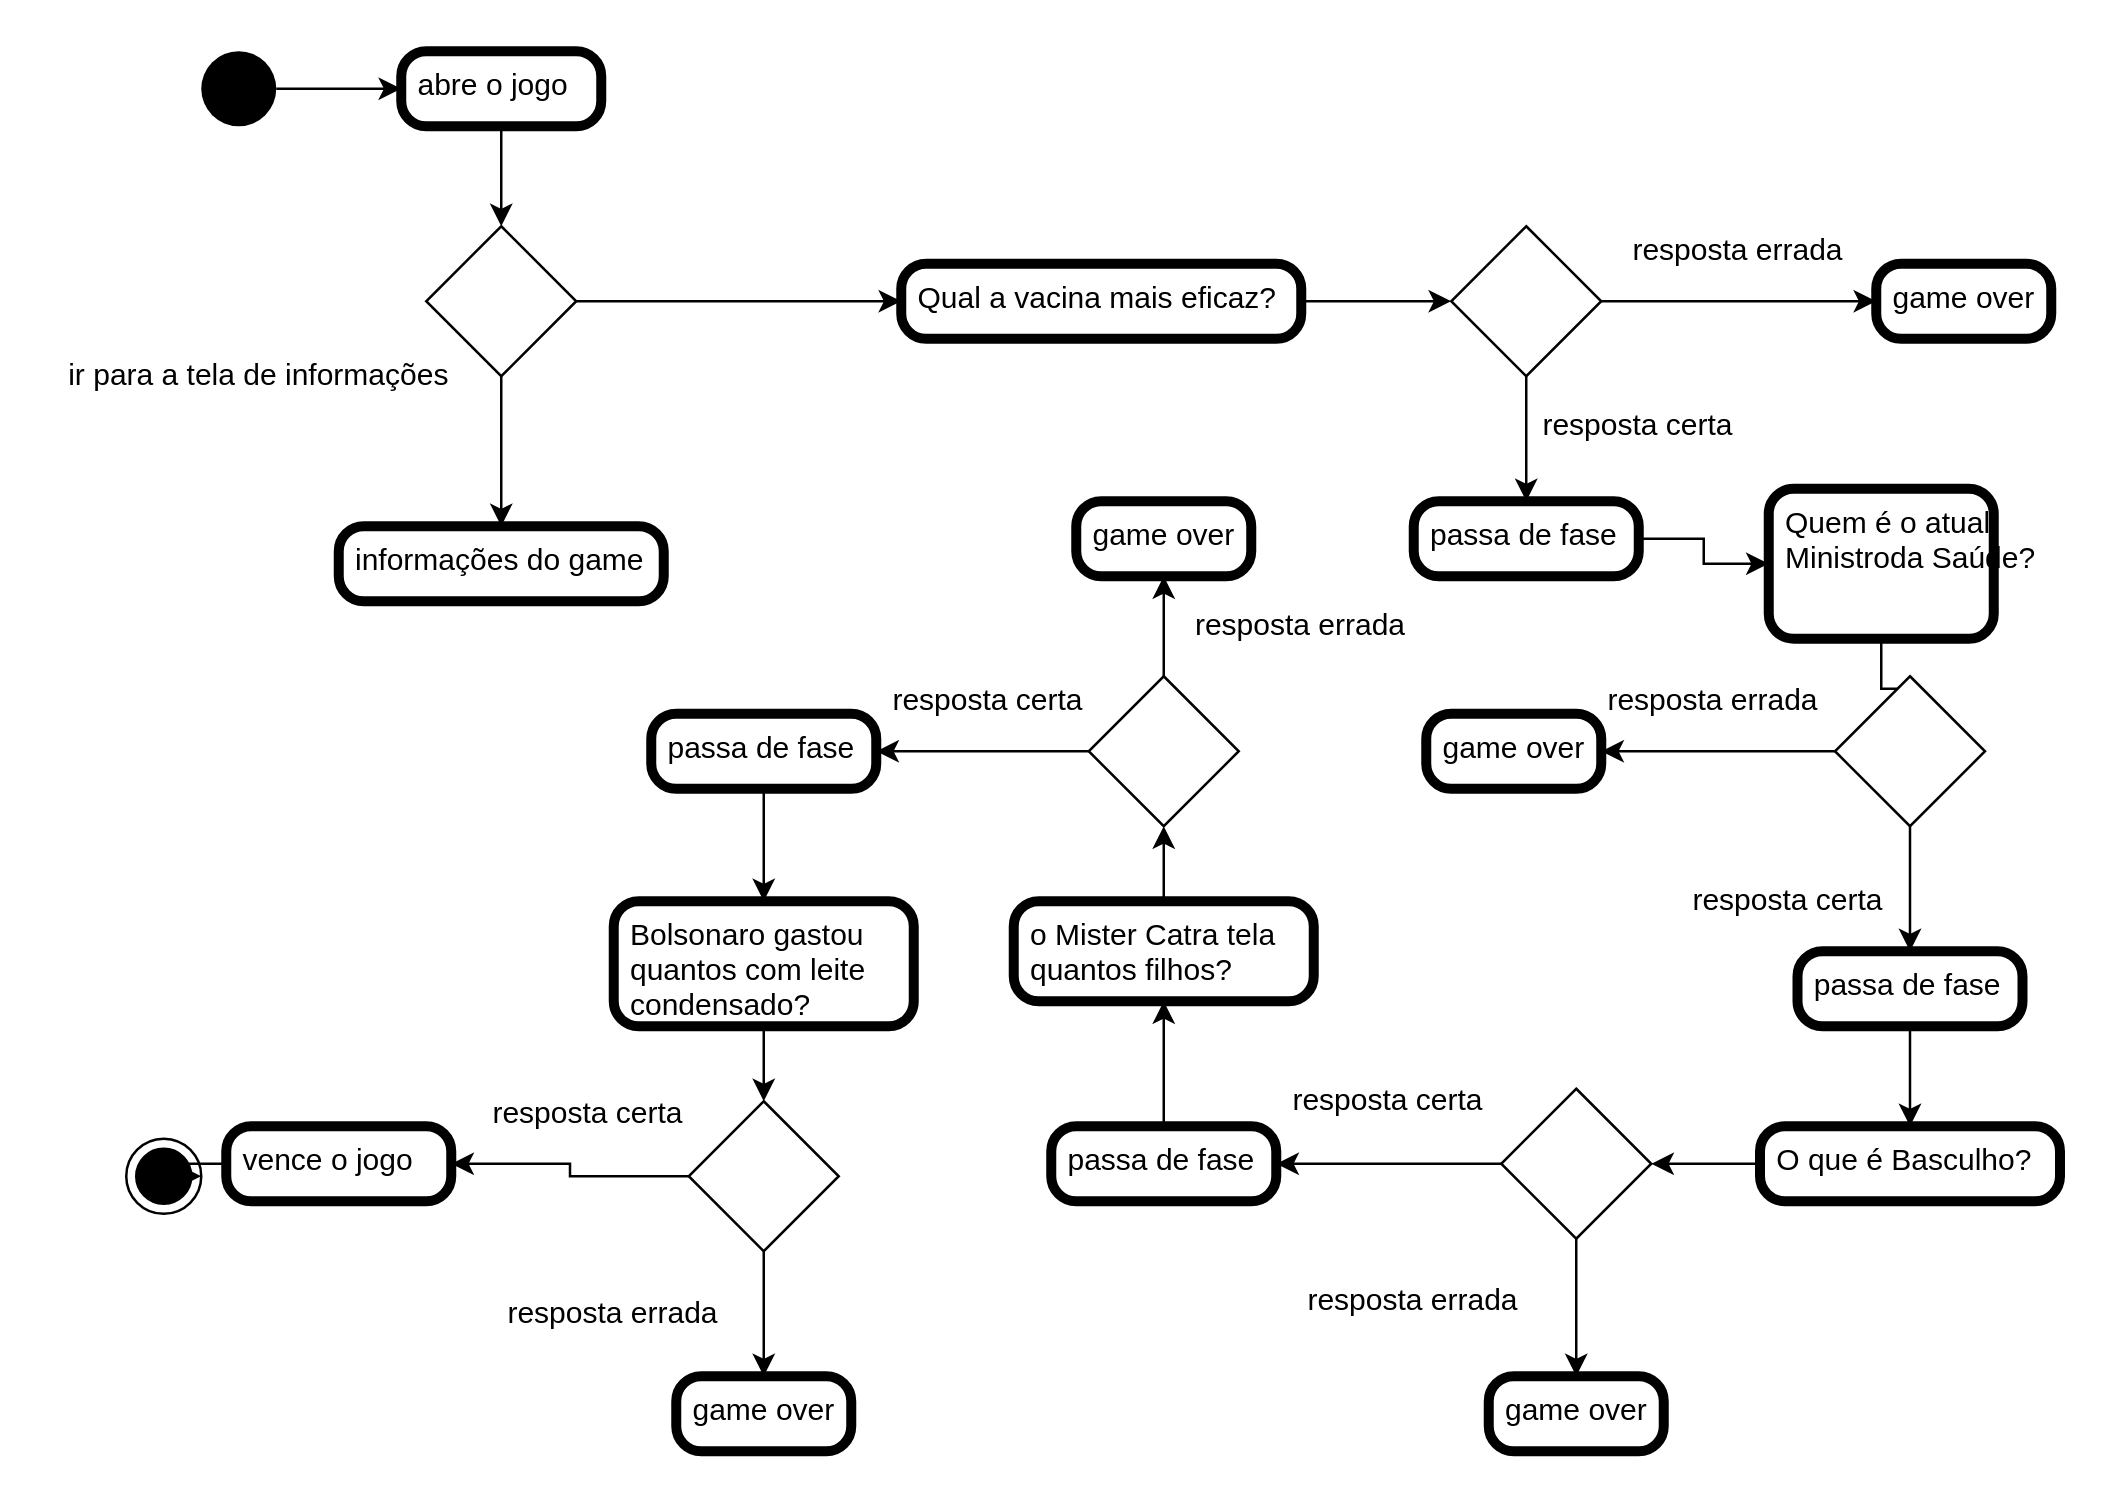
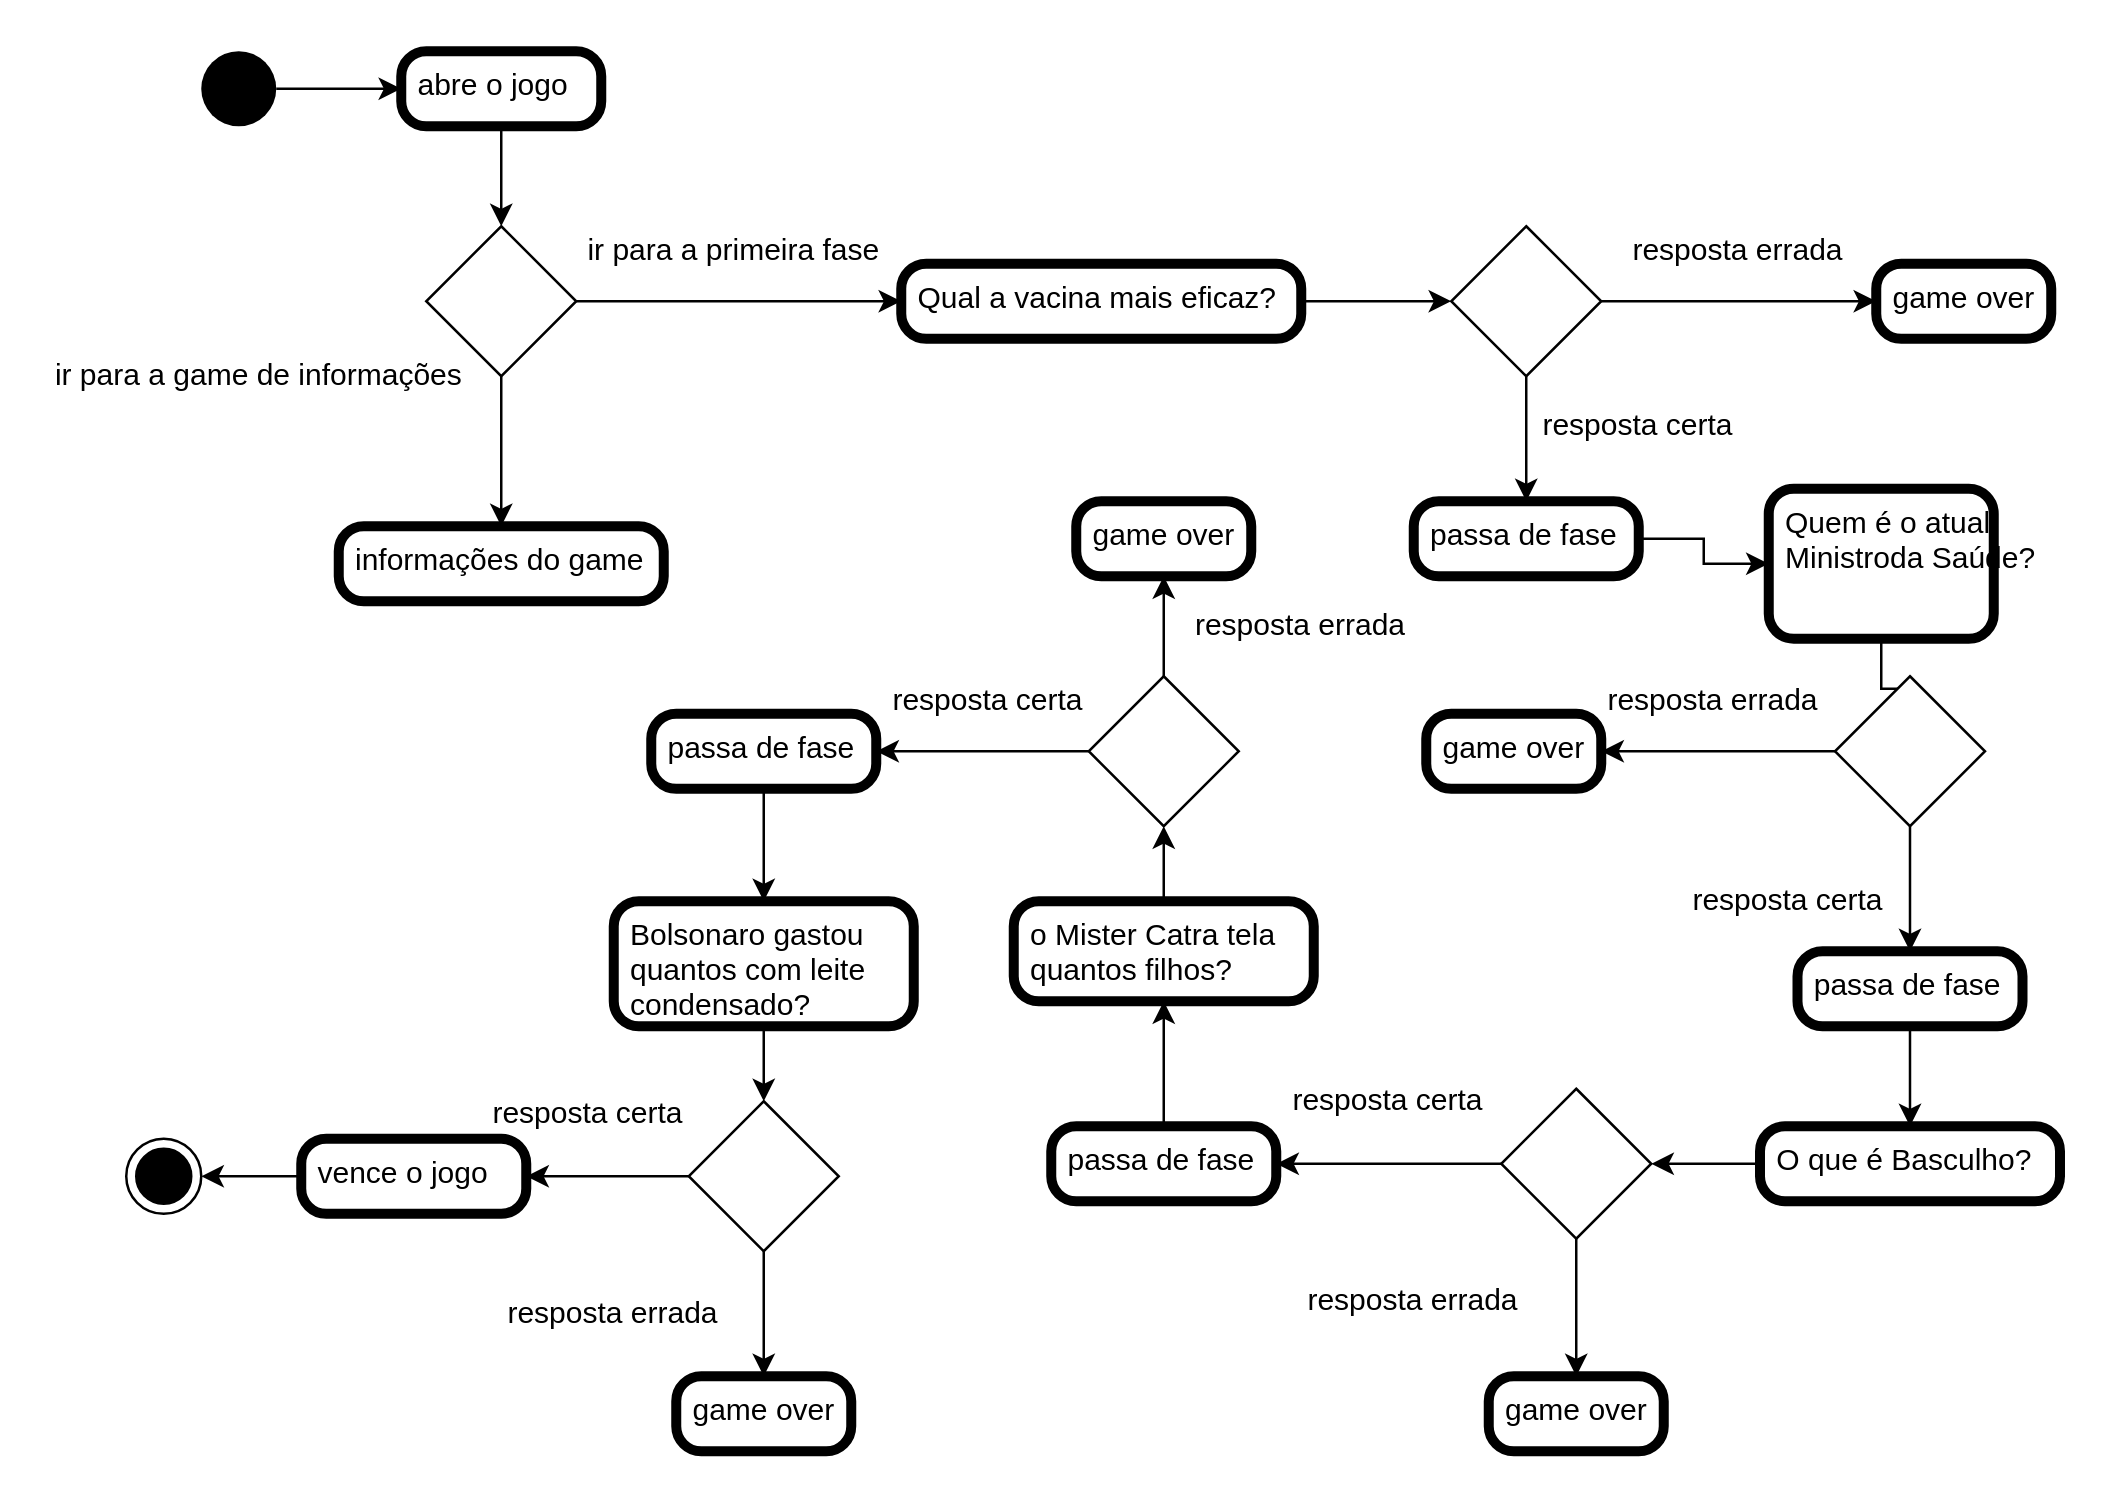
node "ir para a primeira fase": added
node "ir para a tela de informações": label "ir para a tela de informações" -> "ir para a game de informações"
node "vence o jogo": moved (339, 1164) -> (414, 1176)
